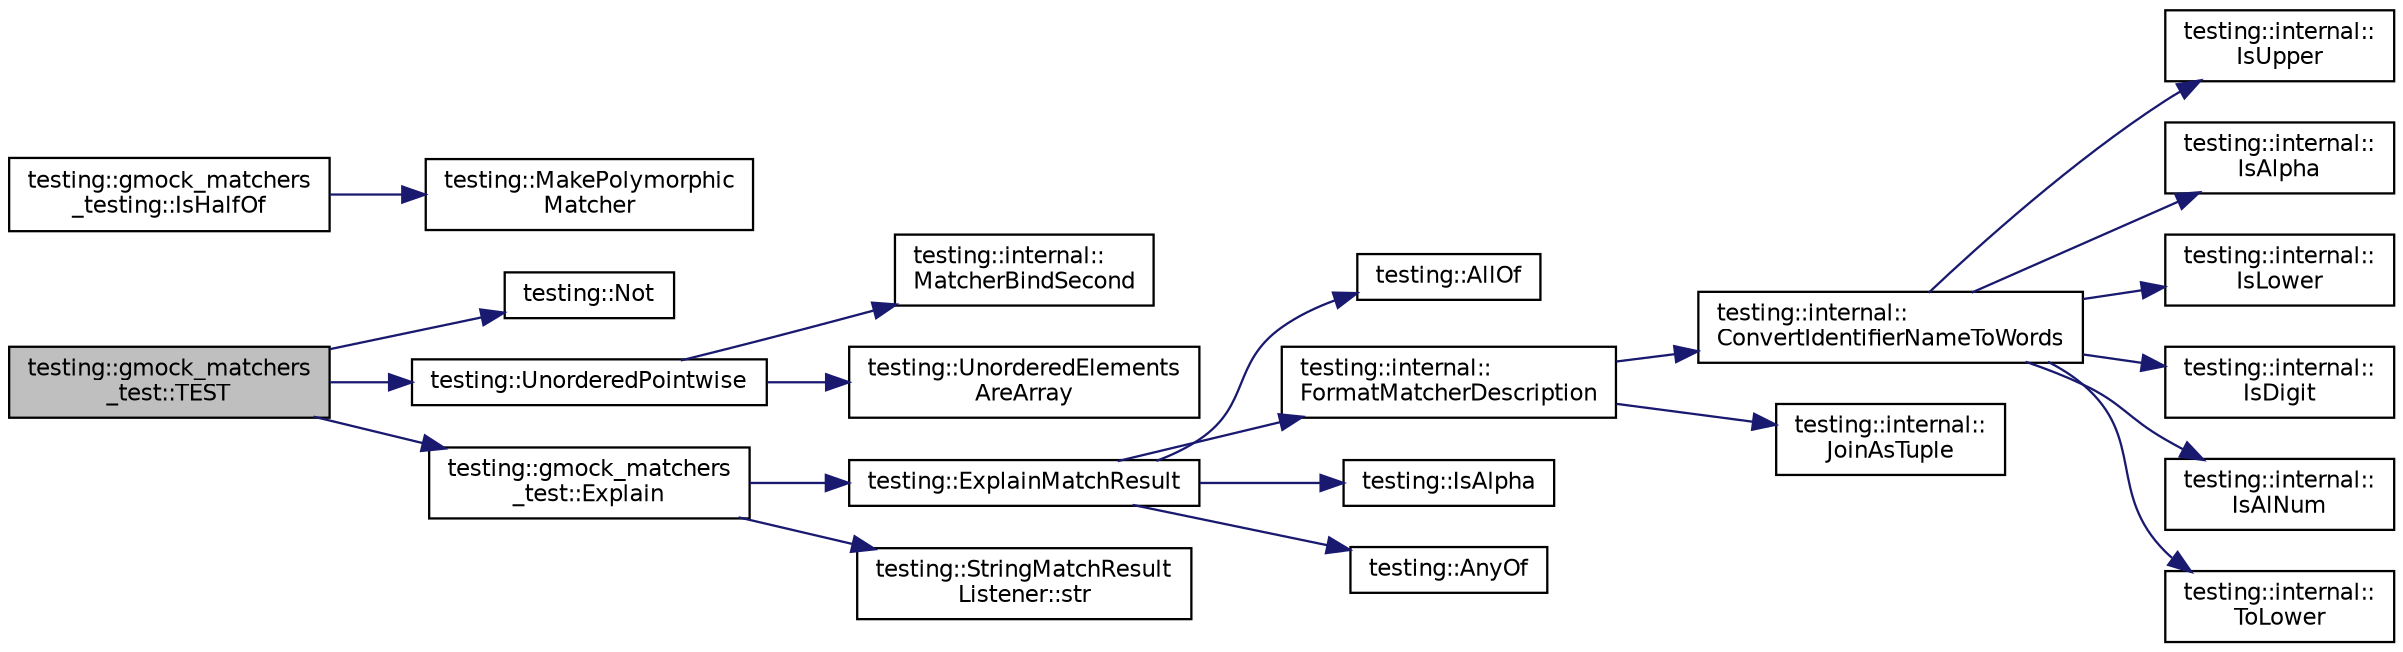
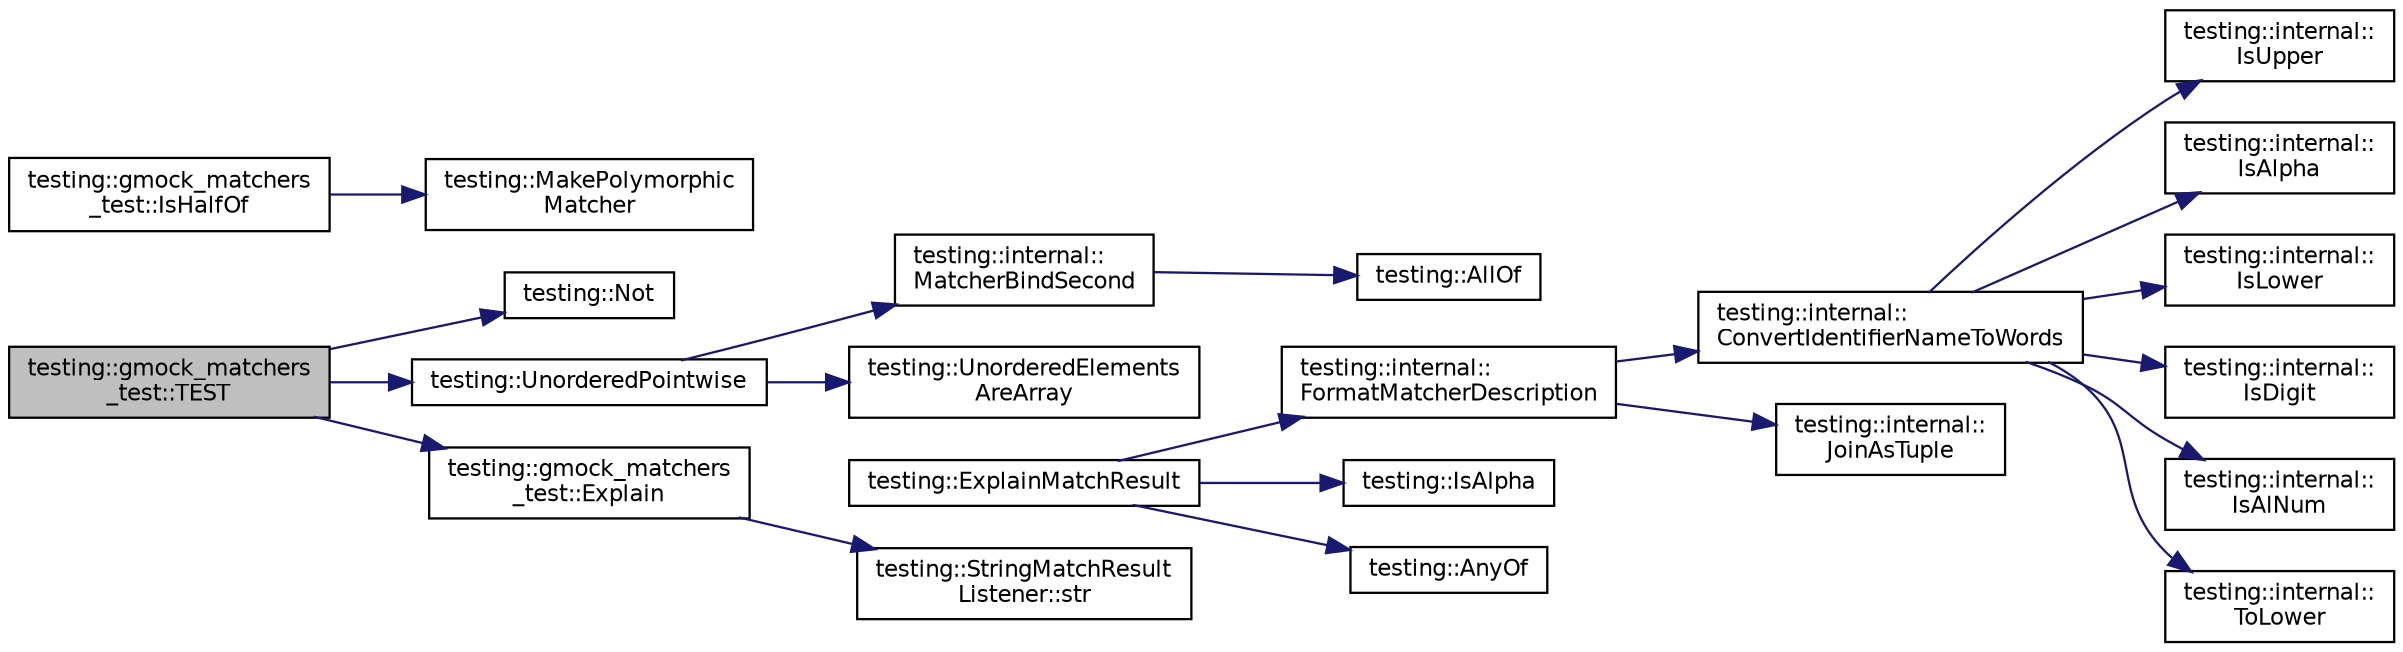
node "testing::gmock_matchers _testing::IsHalfOf": label "testing::gmock_matchers _testing::IsHalfOf" -> "testing::gmock_matchers _test::IsHalfOf"
edge "testing::ExplainMatchResult" -> "testing::AllOf": now "testing::internal:: MatcherBindSecond" -> "testing::AllOf"
edge "testing::gmock_matchers _test::Explain" -> "testing::ExplainMatchResult": removed
